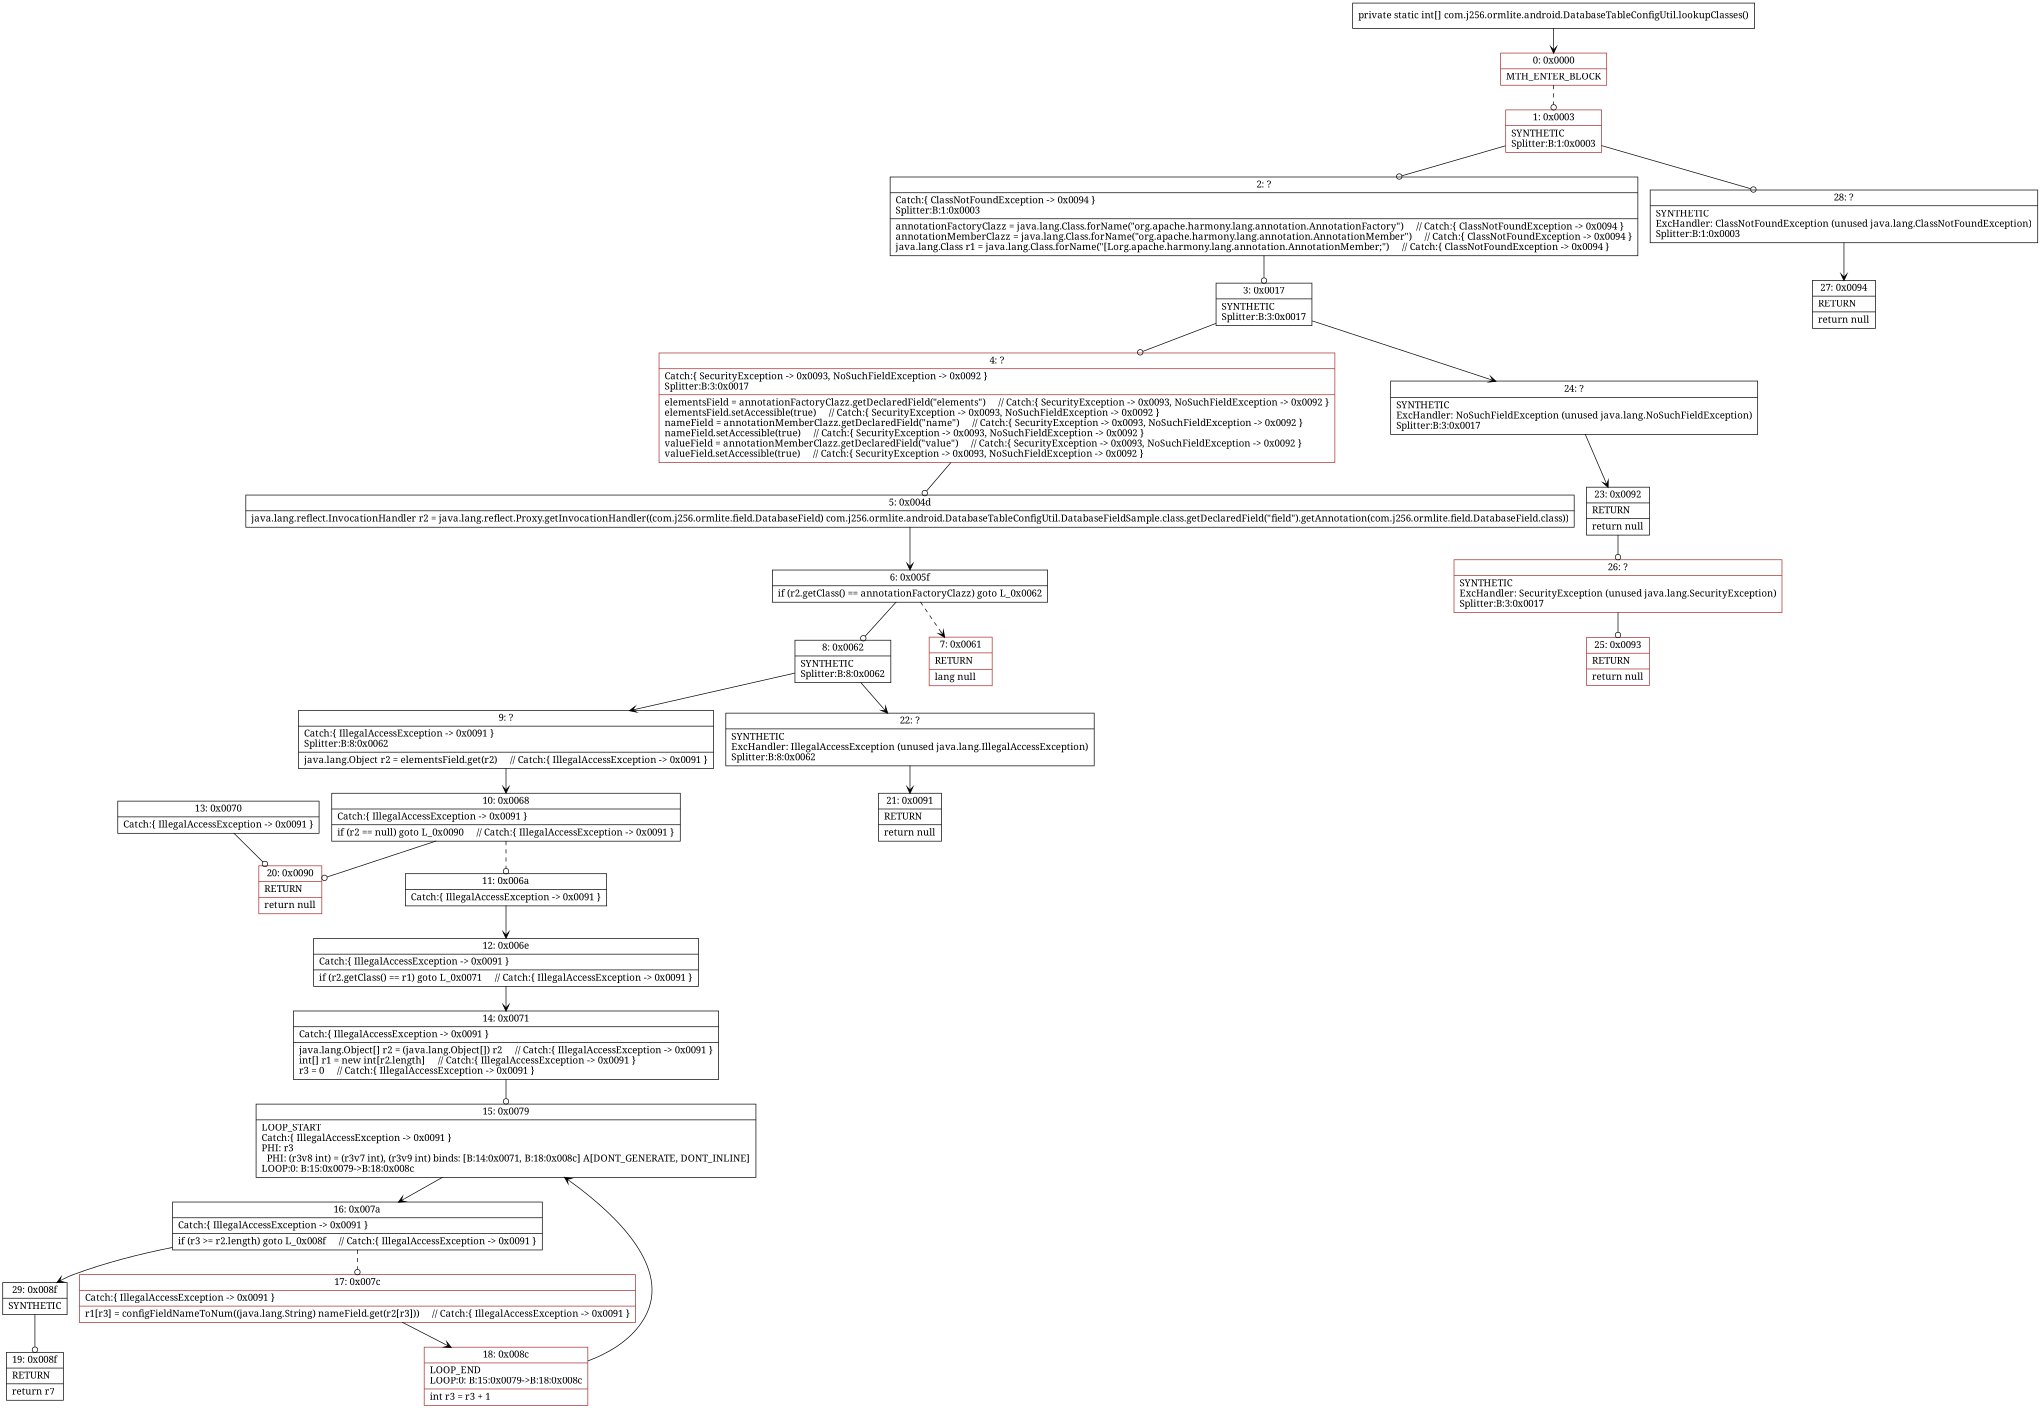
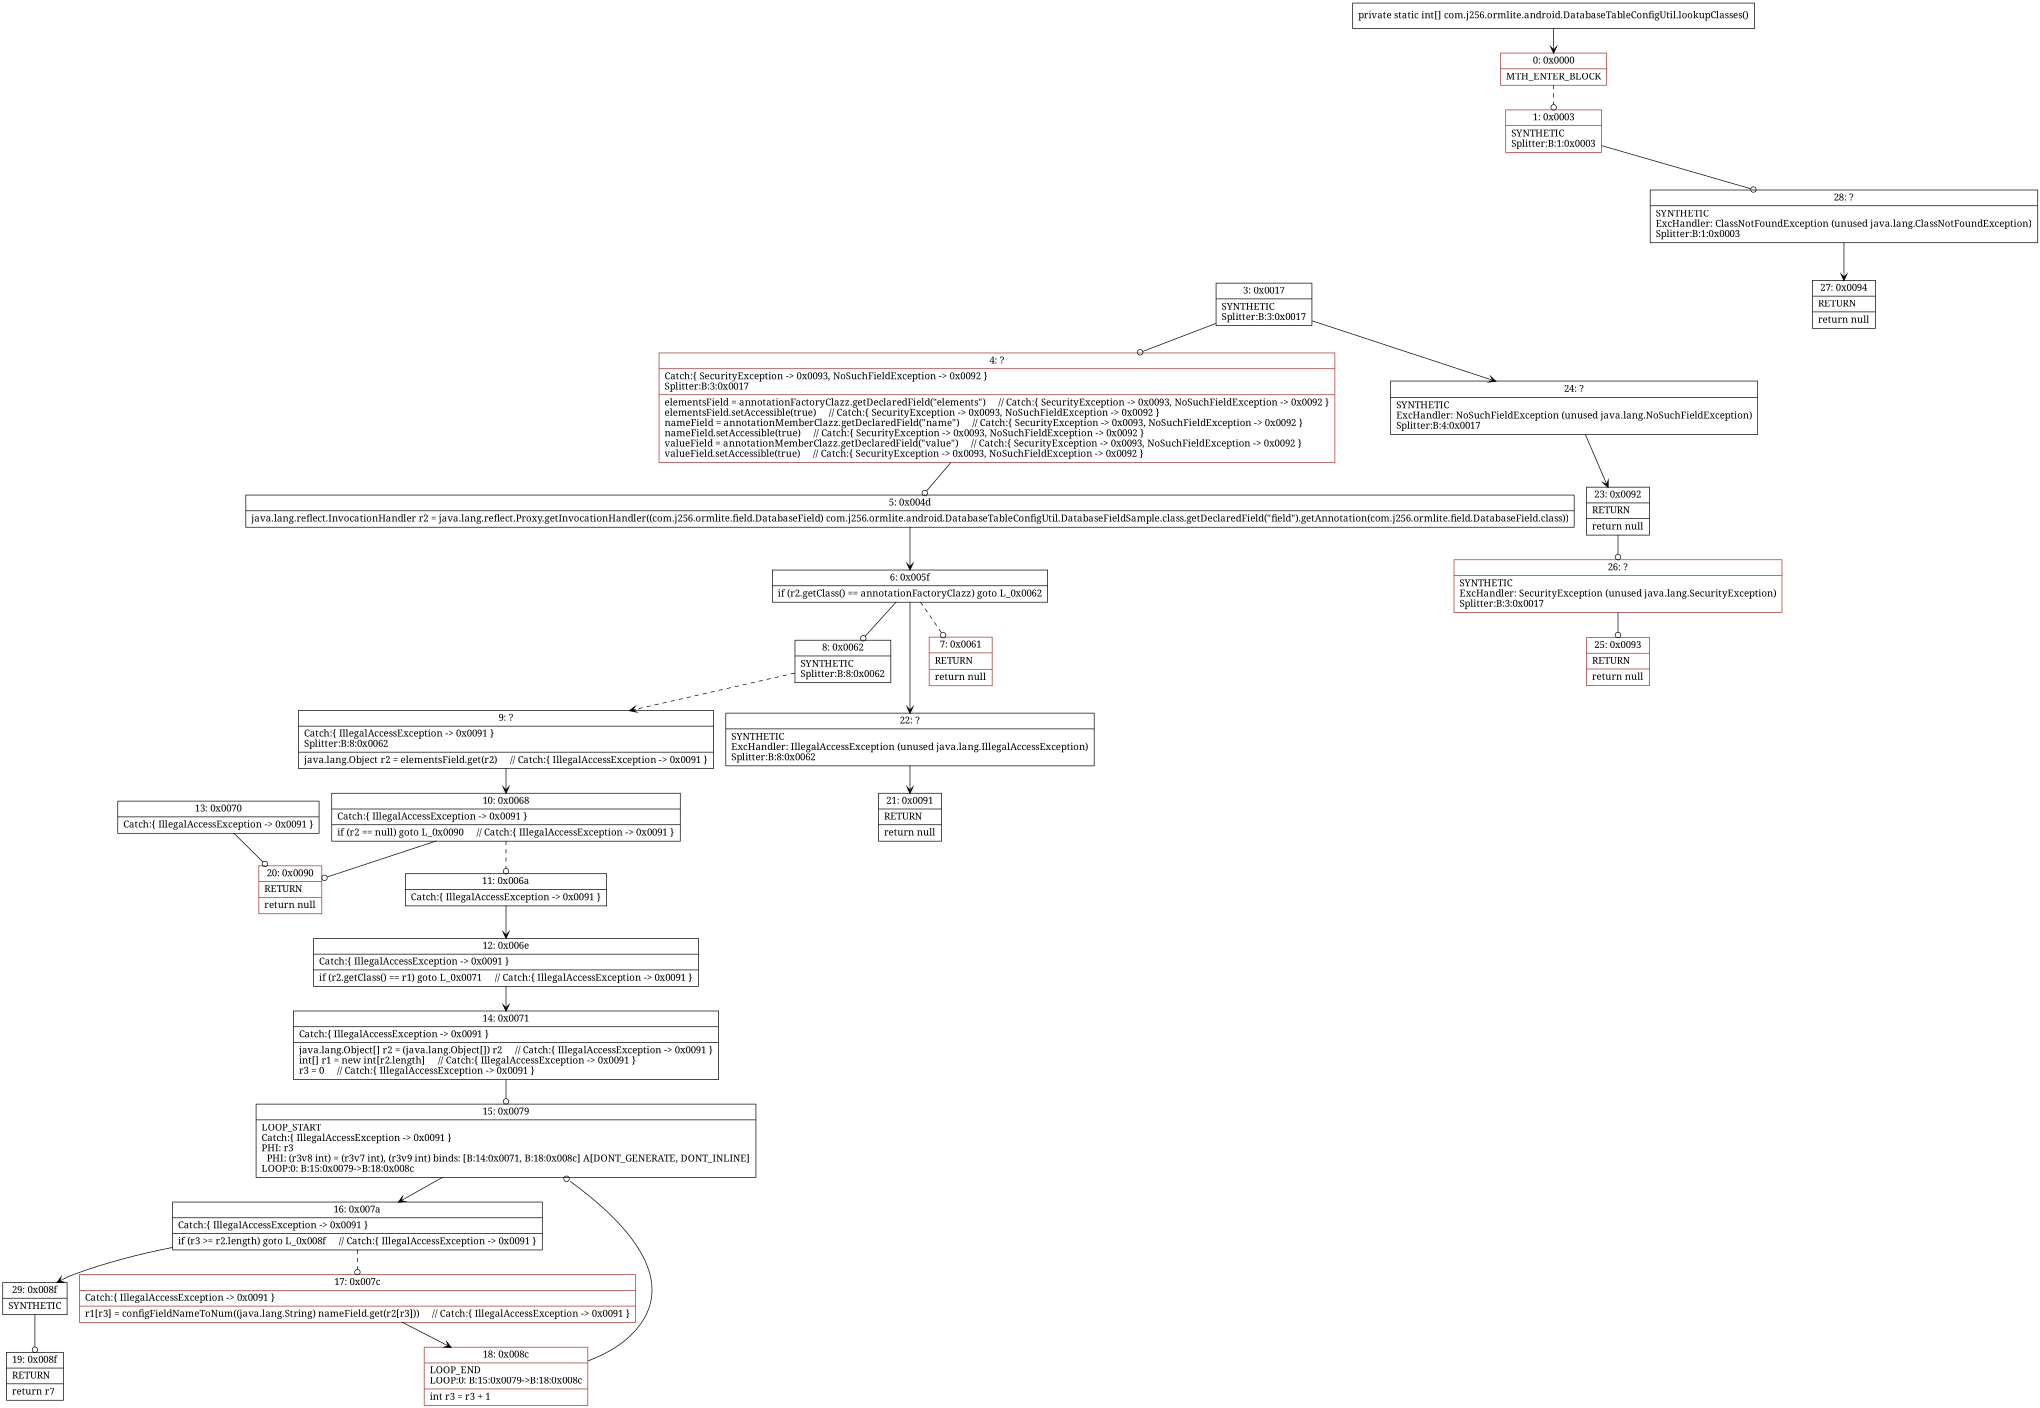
node "2: ?": removed
node "24: ?": text "Splitter:B:3:0x0017" -> "Splitter:B:4:0x0017"
edge "6: 0x005f" -> "7: 0x0061": arrowhead vee -> odot
node "7: 0x0061": text "lang null" -> "return null"
edge "8: 0x0062" -> "9: ?": style solid -> dashed
edge "8: 0x0062" -> "22: ?": now "6: 0x005f" -> "22: ?"
edge "18: 0x008c" -> "15: 0x0079": arrowhead vee -> odot
